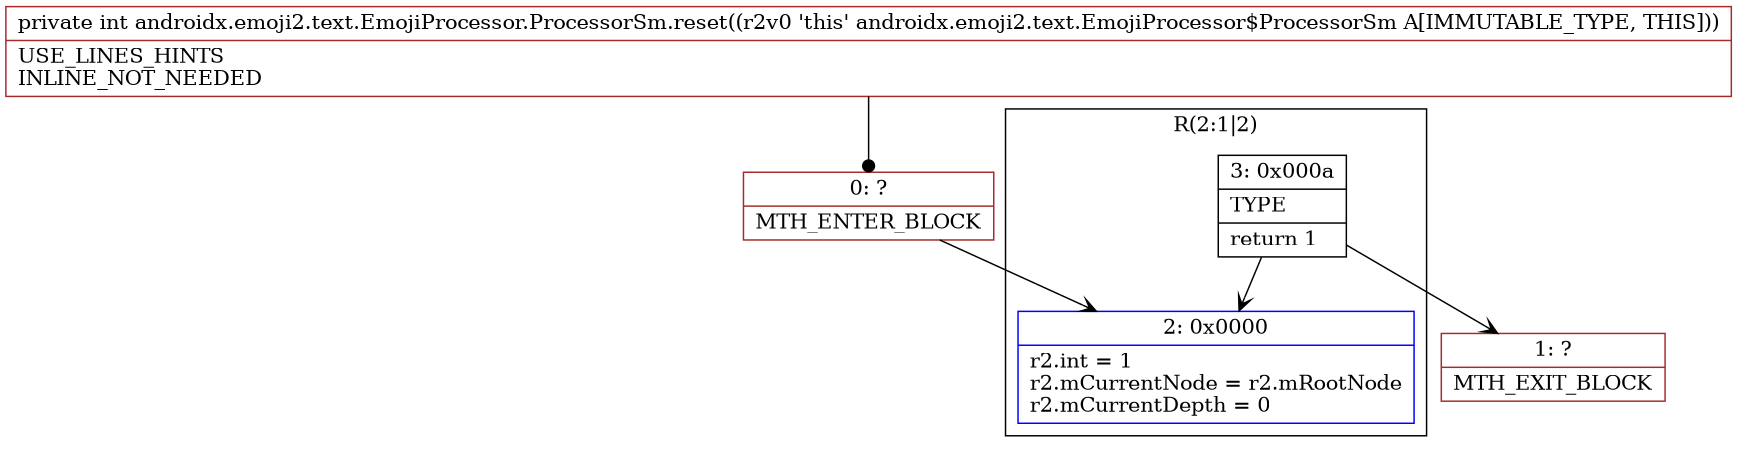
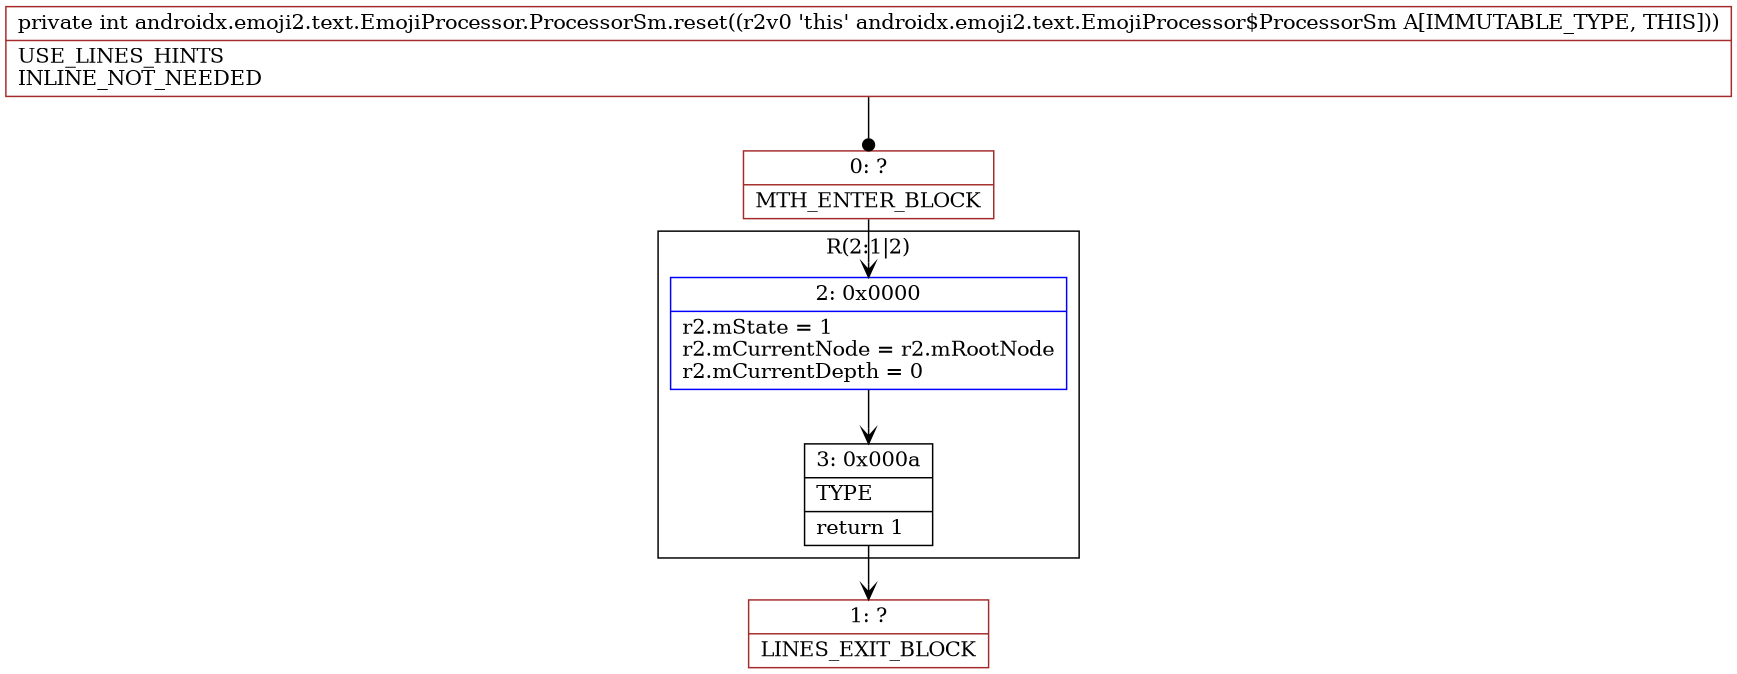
edge "3: 0x000a" -> "2: 0x0000": reversed
node "2: 0x0000": text "r2.int = 1" -> "r2.mState = 1"
node "1: ?": text "MTH_EXIT_BLOCK" -> "LINES_EXIT_BLOCK"
